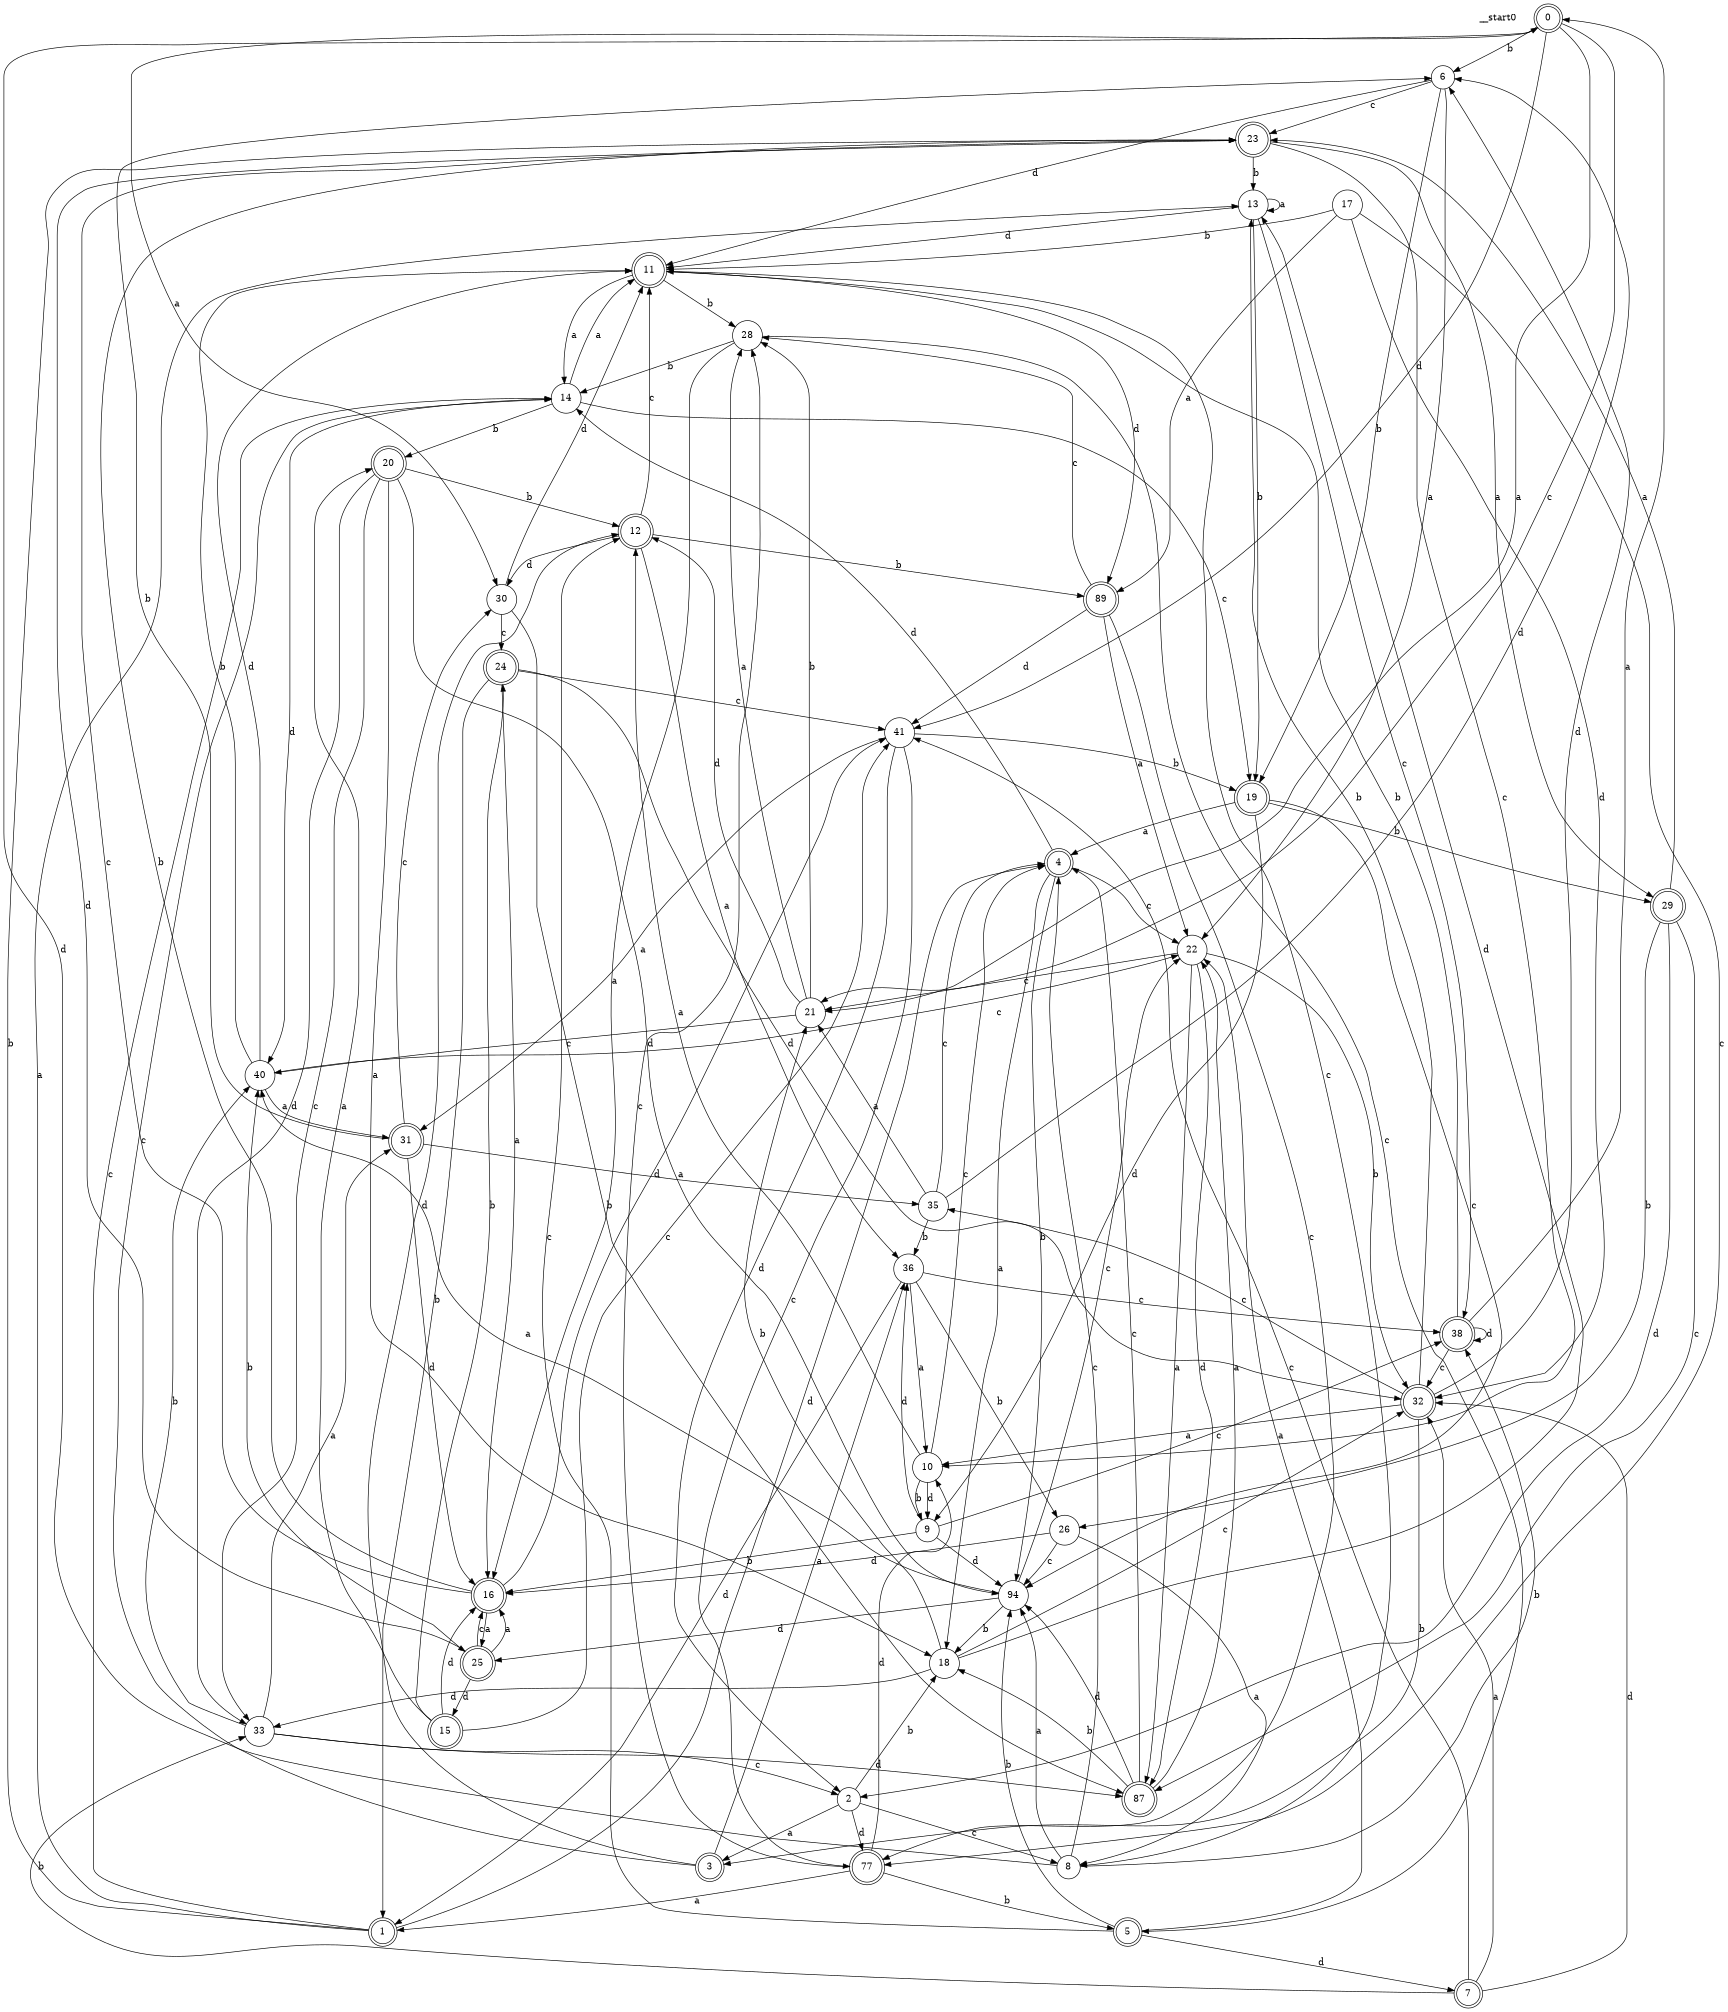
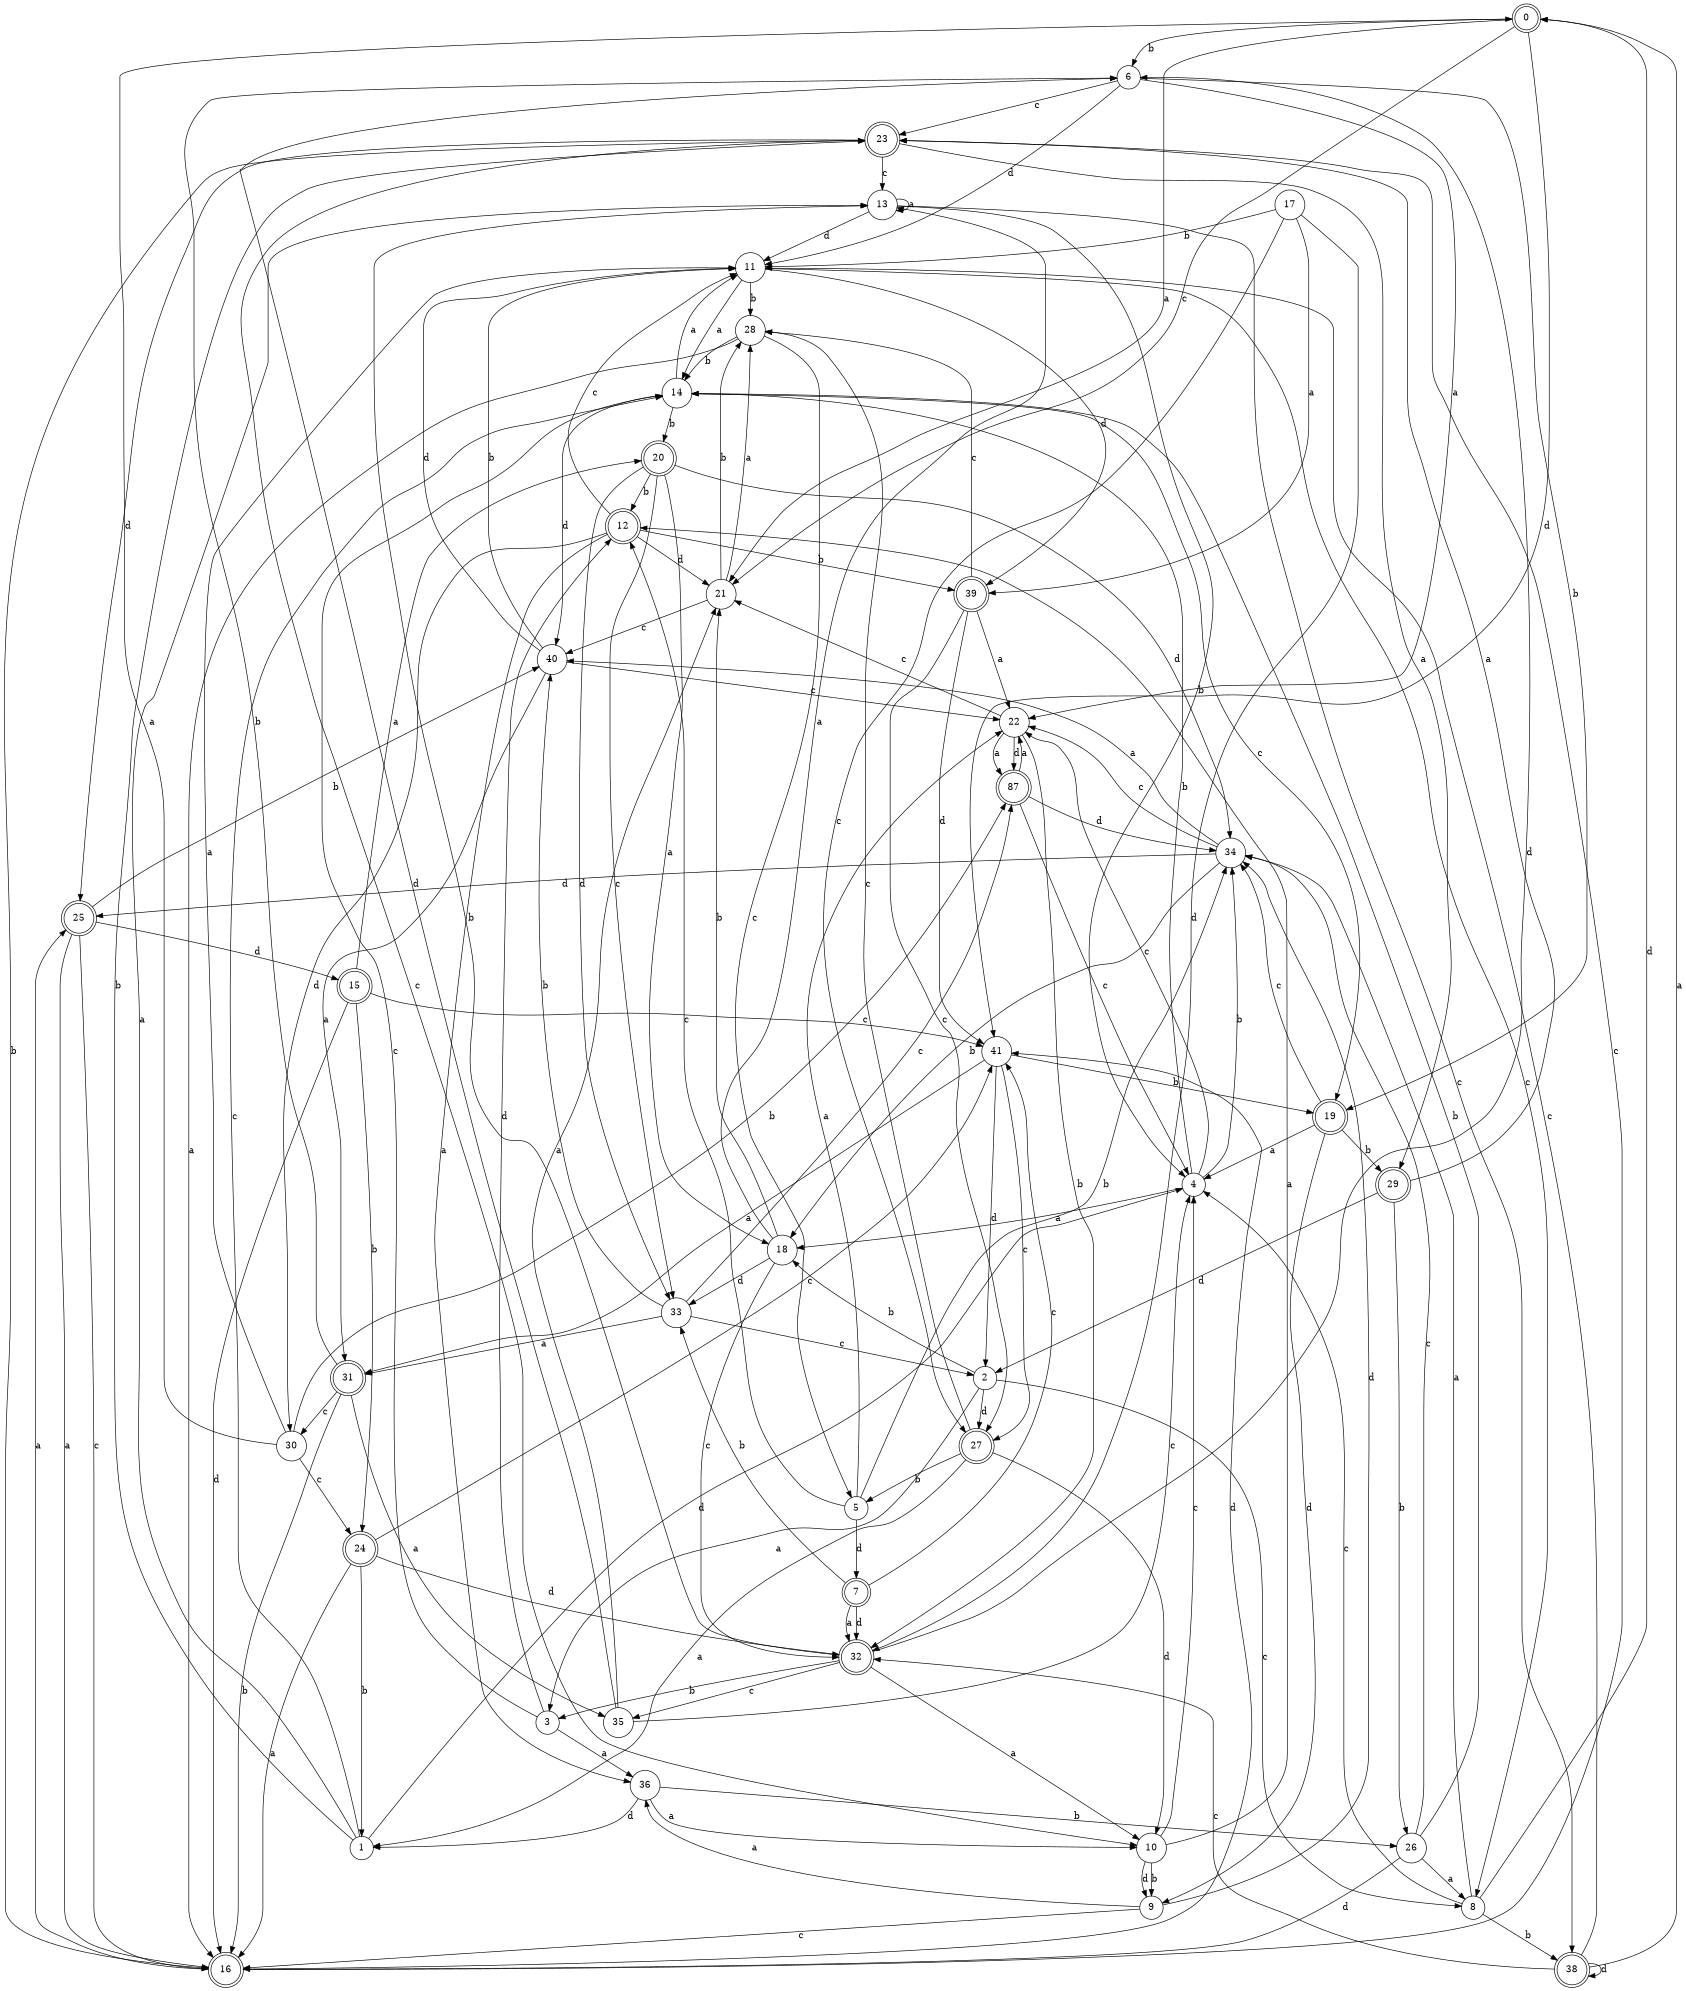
node "__start0": removed
edge "0" -> "30": reversed
edge "23" -> "13": label "b" -> "c"
node "11": shape doublecircle -> circle
edge "30" -> "11": label "d" -> "a"
edge "13" -> "19": now "13" -> "4"
node "89": label "89" -> "39"
edge "4" -> "14": label "d" -> "b"
edge "21" -> "12": reversed
edge "38" -> "11": label "b" -> "c"
node "4": shape doublecircle -> circle
edge "26" -> "14": added, label "b"
edge "18" -> "13": label "d" -> "a"
edge "35" -> "36": removed, label "b"
edge "36" -> "38": removed, label "c"
edge "31" -> "16": label "d" -> "b"
edge "9" -> "36": label "d" -> "a"
edge "29" -> "87": removed, label "c"
edge "9" -> "38": removed, label "c"
edge "9" -> "16": label "b" -> "c"
node "94": label "94" -> "34"
edge "87" -> "18": removed, label "b"
edge "33" -> "87": label "d" -> "c"
node "3": shape doublecircle -> circle
node "77": label "77" -> "27"
node "1": shape doublecircle -> circle
node "5": shape doublecircle -> circle
